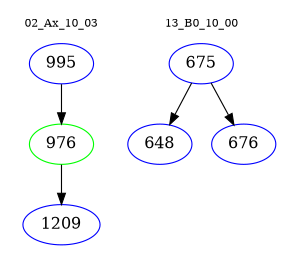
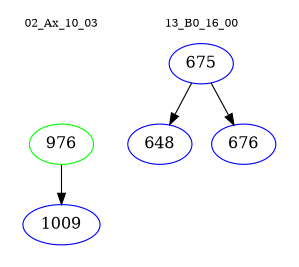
cluster "13_B0_10_00": label "13_B0_10_00" -> "13_B0_16_00"
node "995": removed
node "1209": label "1209" -> "1009"
